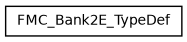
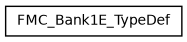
node "FMC_Bank2E_TypeDef": label "FMC_Bank2E_TypeDef" -> "FMC_Bank1E_TypeDef"
